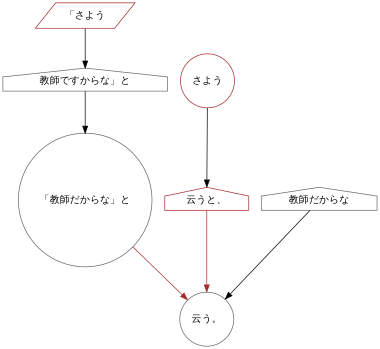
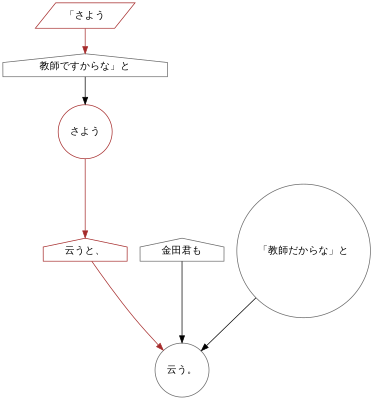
edge "「さよう" -> "教師ですからな」と": color black -> brown
edge "教師ですからな」と" -> "「教師だからな」と": now "教師ですからな」と" -> "さよう"
edge "さよう" -> "云うと、": color black -> brown
node "教師だからな": label "教師だからな" -> "金田君も"
edge "「教師だからな」と" -> "云う。": color brown -> black
